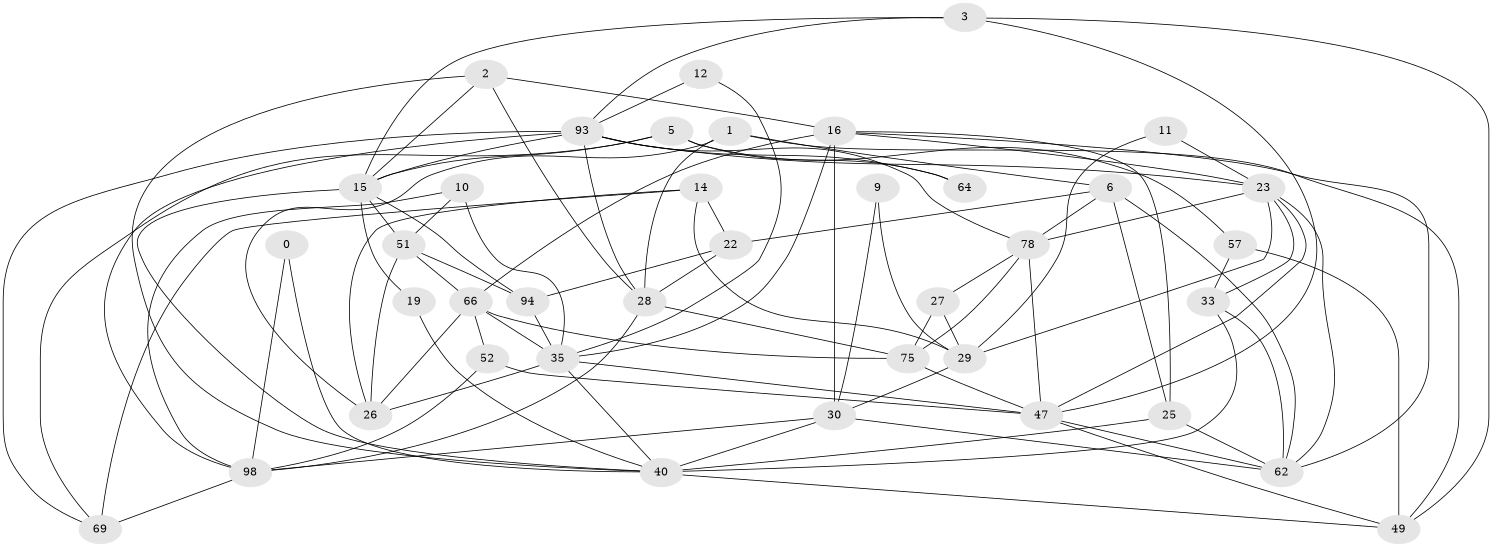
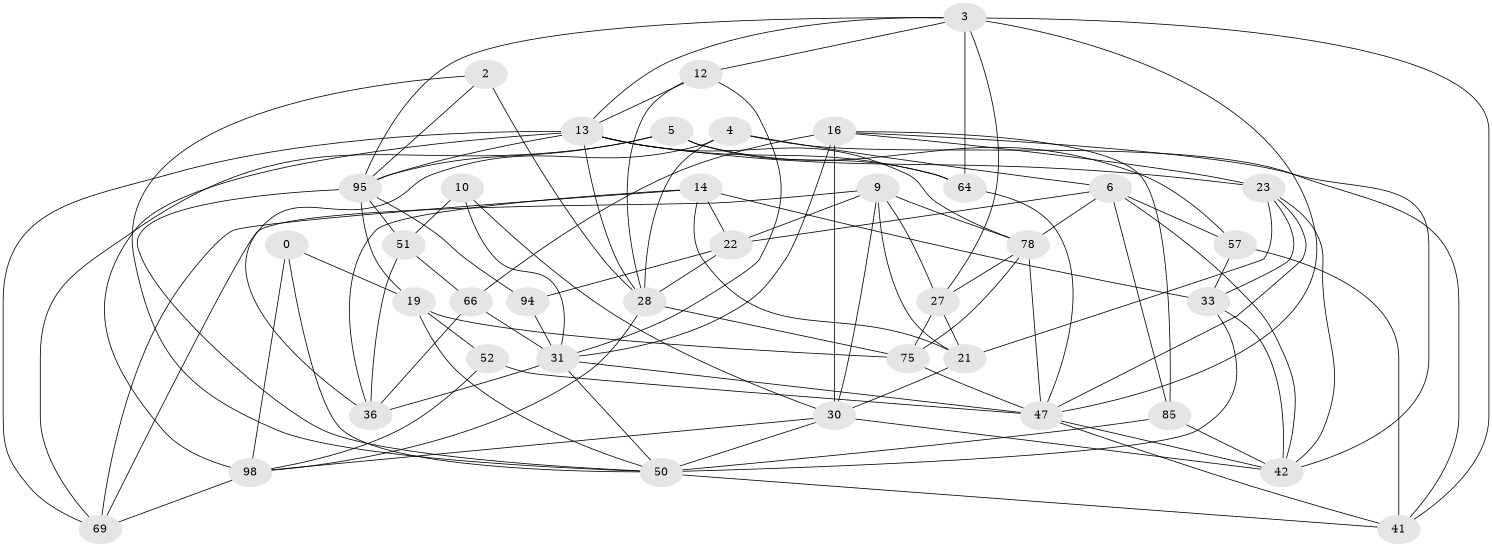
edge "3" -- "12": added
edge "2" -- "16": removed
edge "3" -- "64": added
node "93": label "93" -> "13"
node "1": label "1" -> "4"
node "11": removed
edge "3" -- "27": added
edge "12" -- "28": added
node "15": label "15" -> "95"
edge "9" -- "69": added
edge "6" -- "57": added
edge "23" -- "78": now "9" -- "78"
edge "9" -- "22": added
edge "10" -- "98": now "10" -- "30"
edge "9" -- "27": added
edge "14" -- "33": added
edge "64" -- "47": added
edge "0" -- "19": added
edge "51" -- "94": removed
edge "66" -- "52": now "19" -- "52"
edge "66" -- "75": now "19" -- "75"
node "35": label "35" -> "31"
node "29": label "29" -> "21"
node "26": label "26" -> "36"
node "25": label "25" -> "85"
node "40": label "40" -> "50"
node "62": label "62" -> "42"
node "49": label "49" -> "41"
